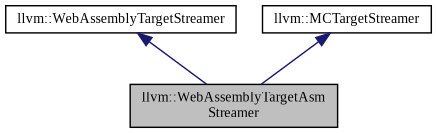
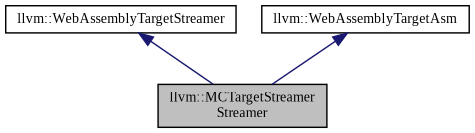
node "llvm::MCTargetStreamer": label "llvm::MCTargetStreamer" -> "llvm::WebAssemblyTargetAsm"
node "llvm::WebAssemblyTargetAsm Streamer": label "llvm::WebAssemblyTargetAsm Streamer" -> "llvm::MCTargetStreamer Streamer"
